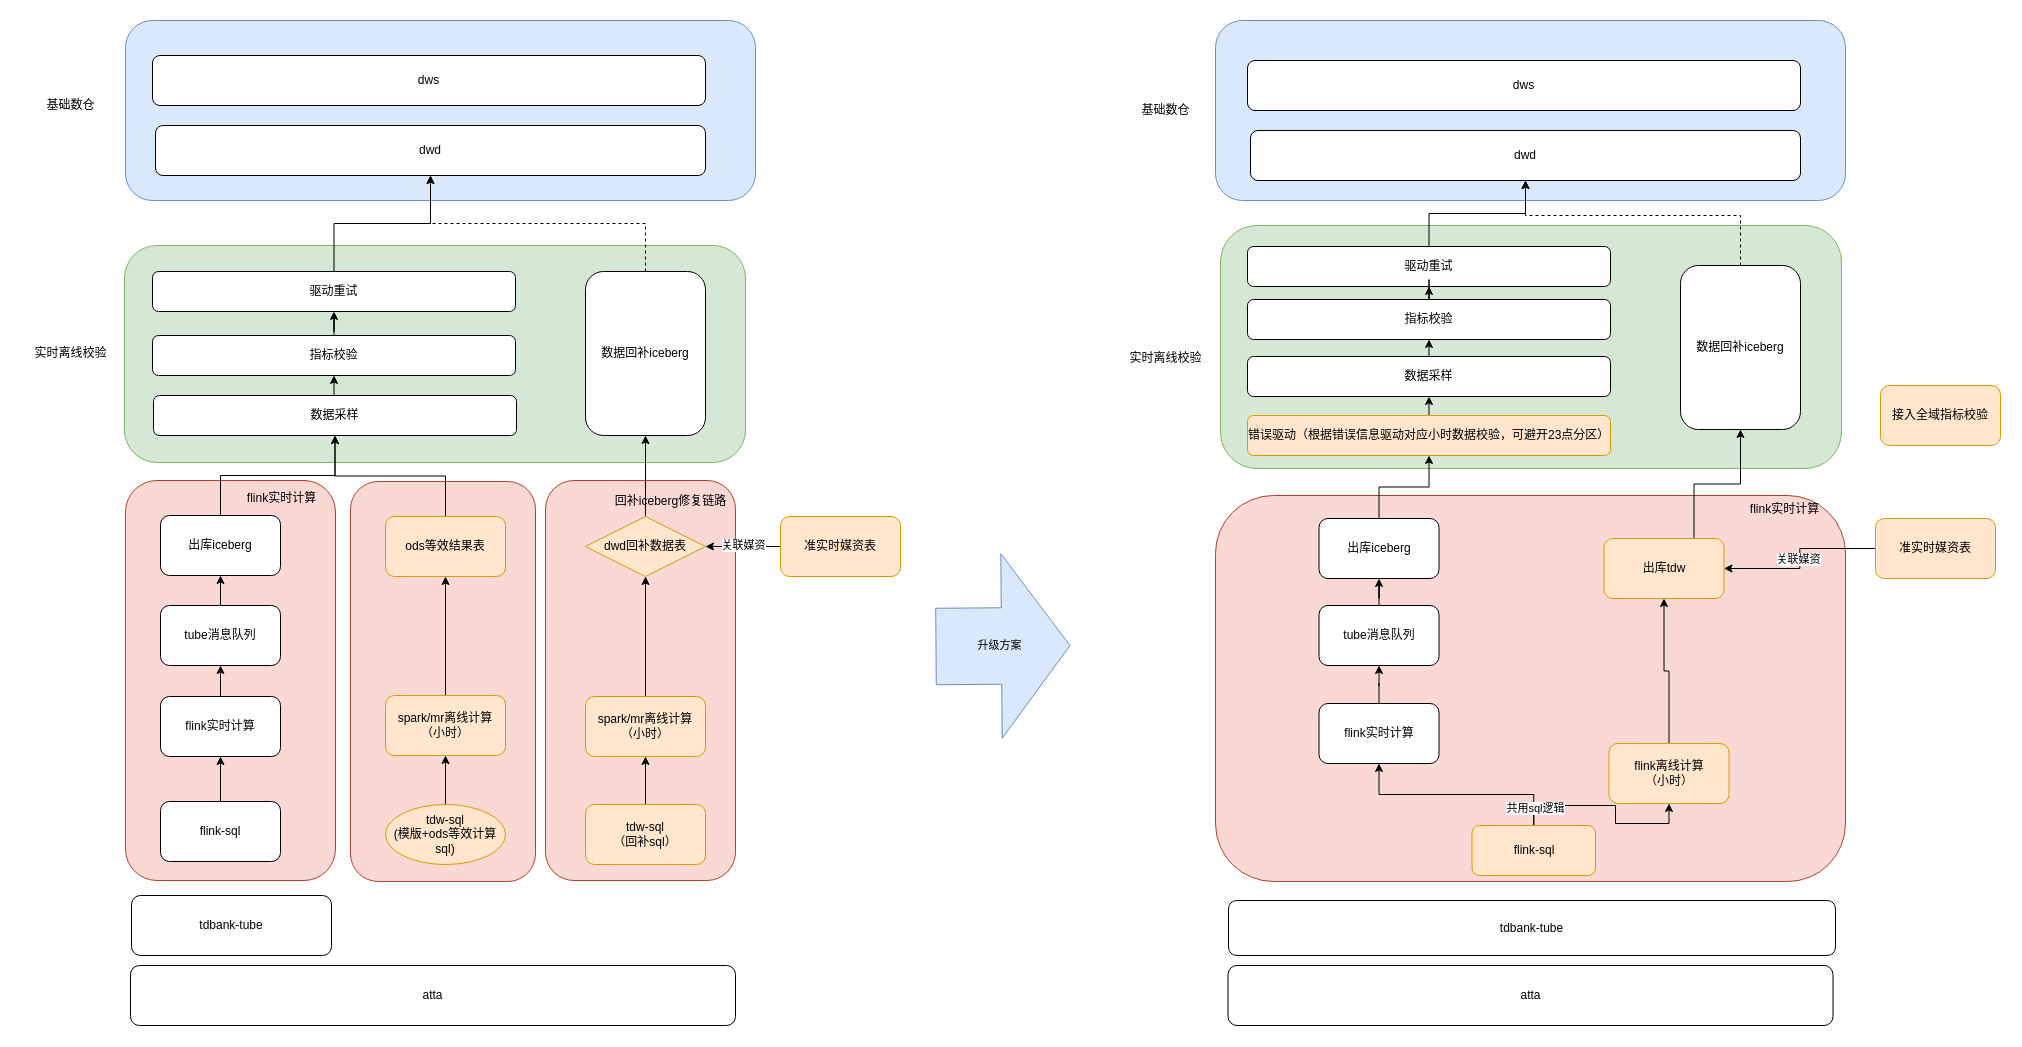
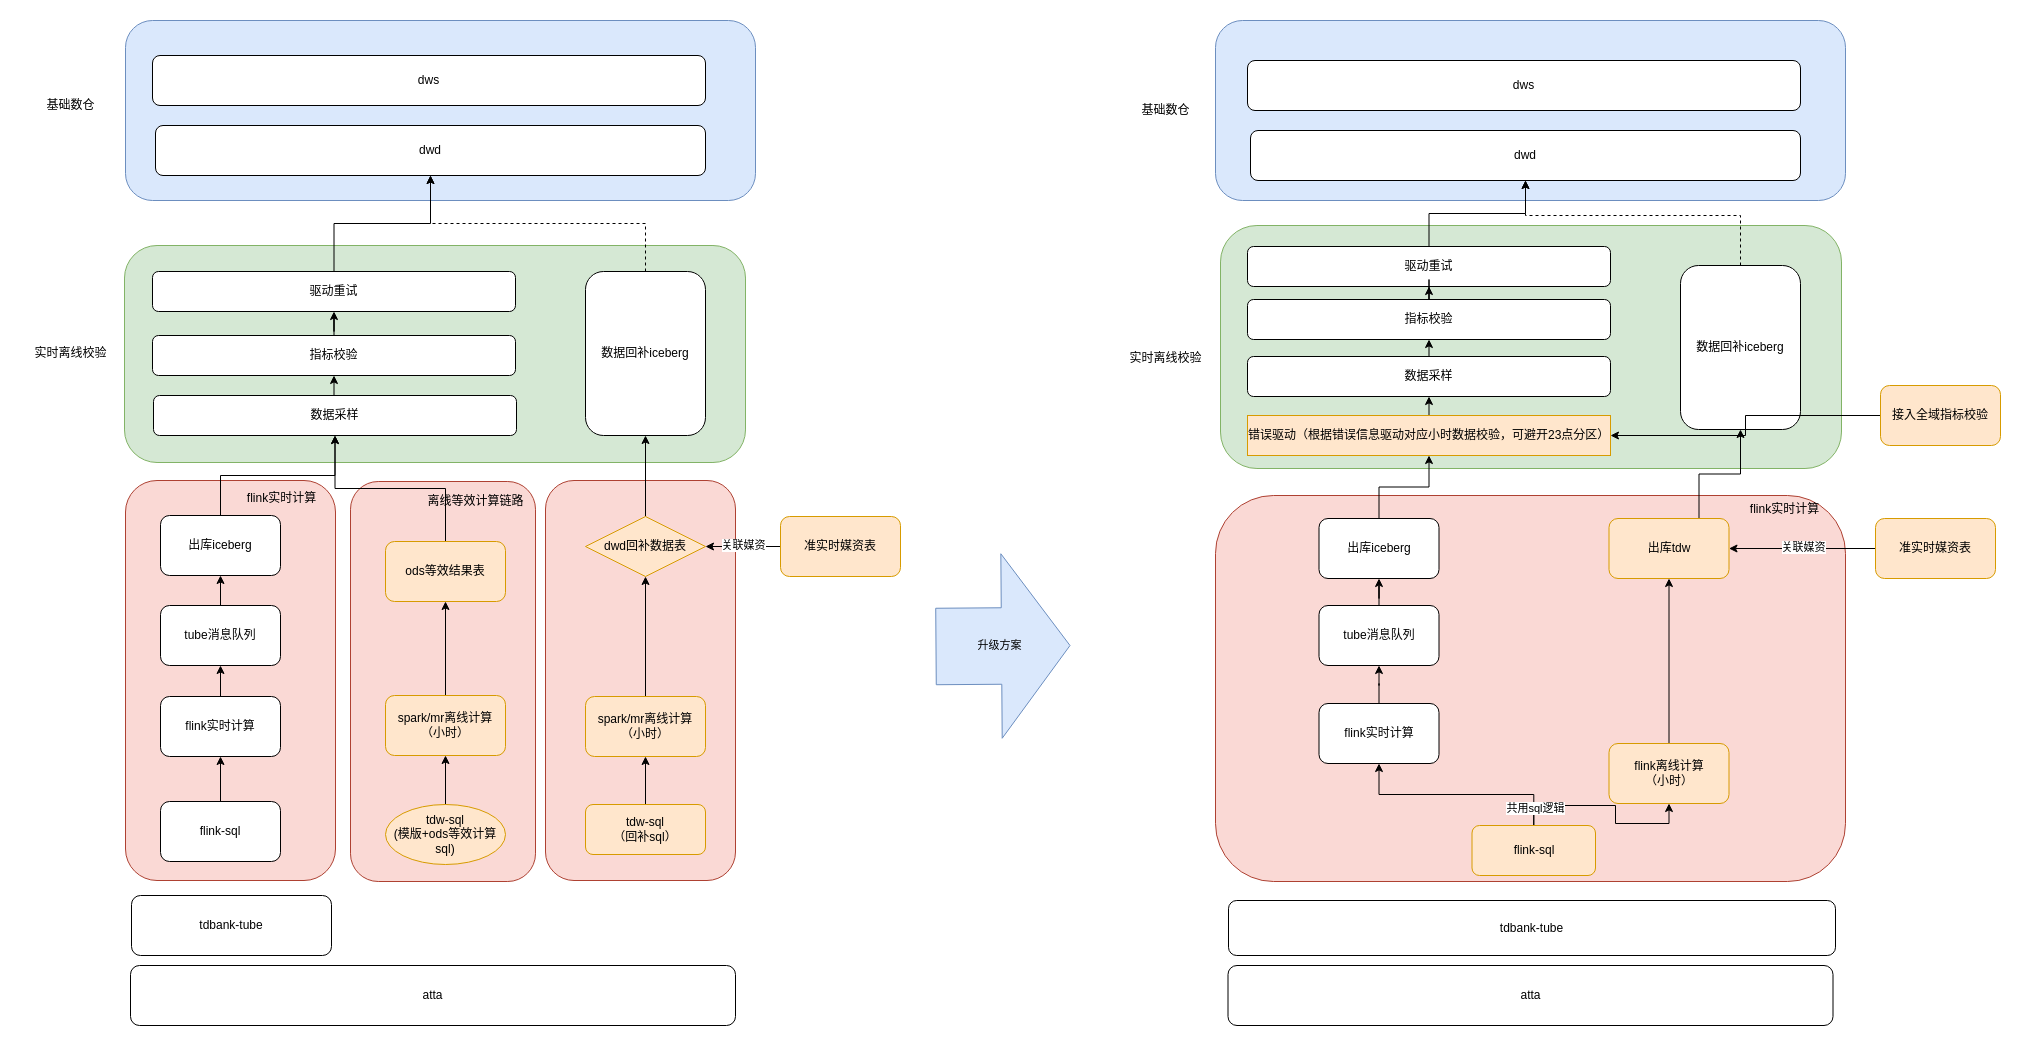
edge "接入全域指标校验" -> "错误驱动（根据错误信息驱动对应小时数据校验，可避开23点分区）": added
node "错误驱动（根据错误信息驱动对应小时数据校验，可避开23点分区）": shape rounded rectangle -> rectangle
node "离线等效计算链路": added
node "回补iceberg修复链路": removed
node "ods等效结果表": moved (446, 547) -> (446, 572)
node "出库tdw": moved (1664, 569) -> (1669, 549)
node "tdw-sql （回补sql）": size 120x60 -> 120x50
